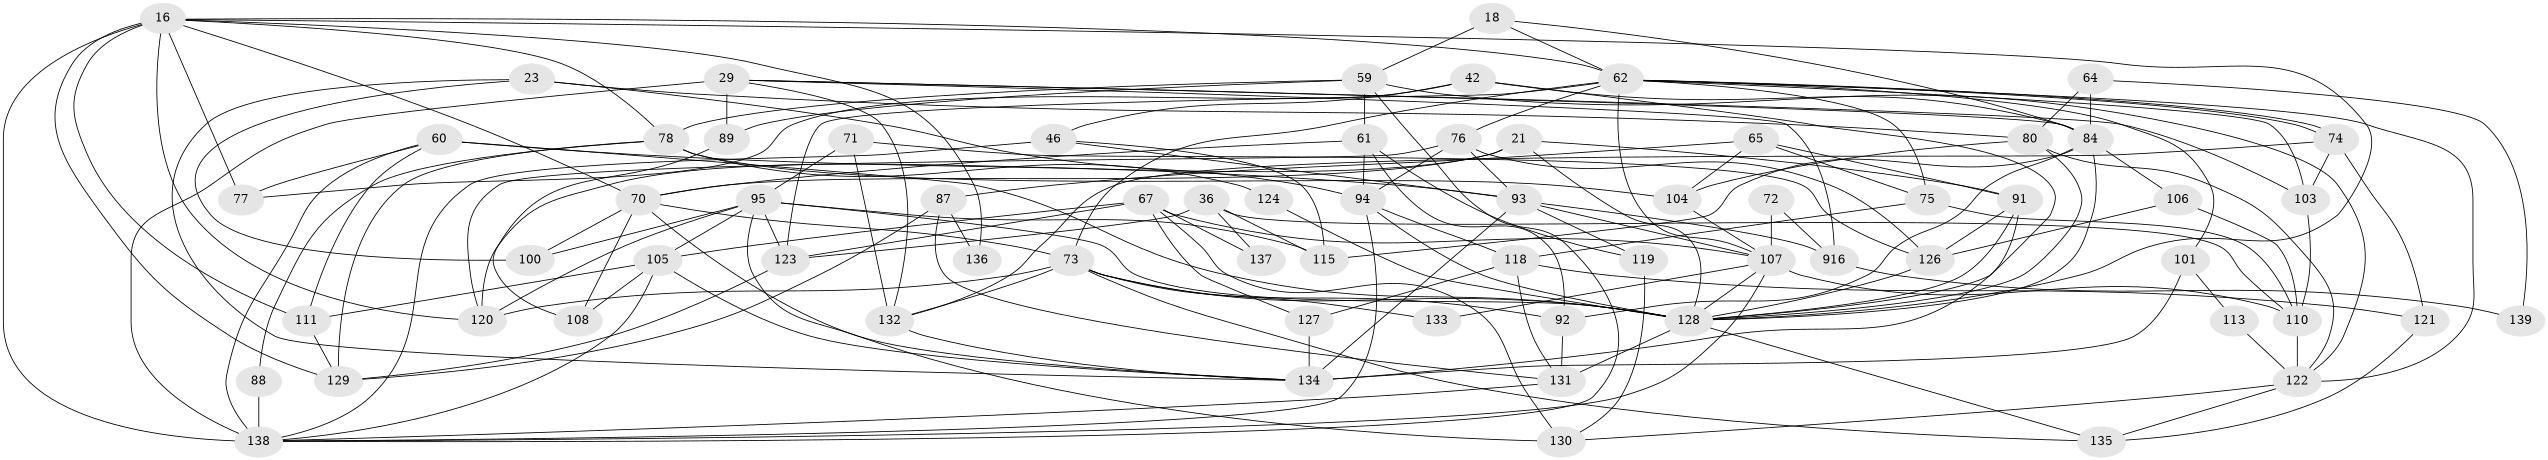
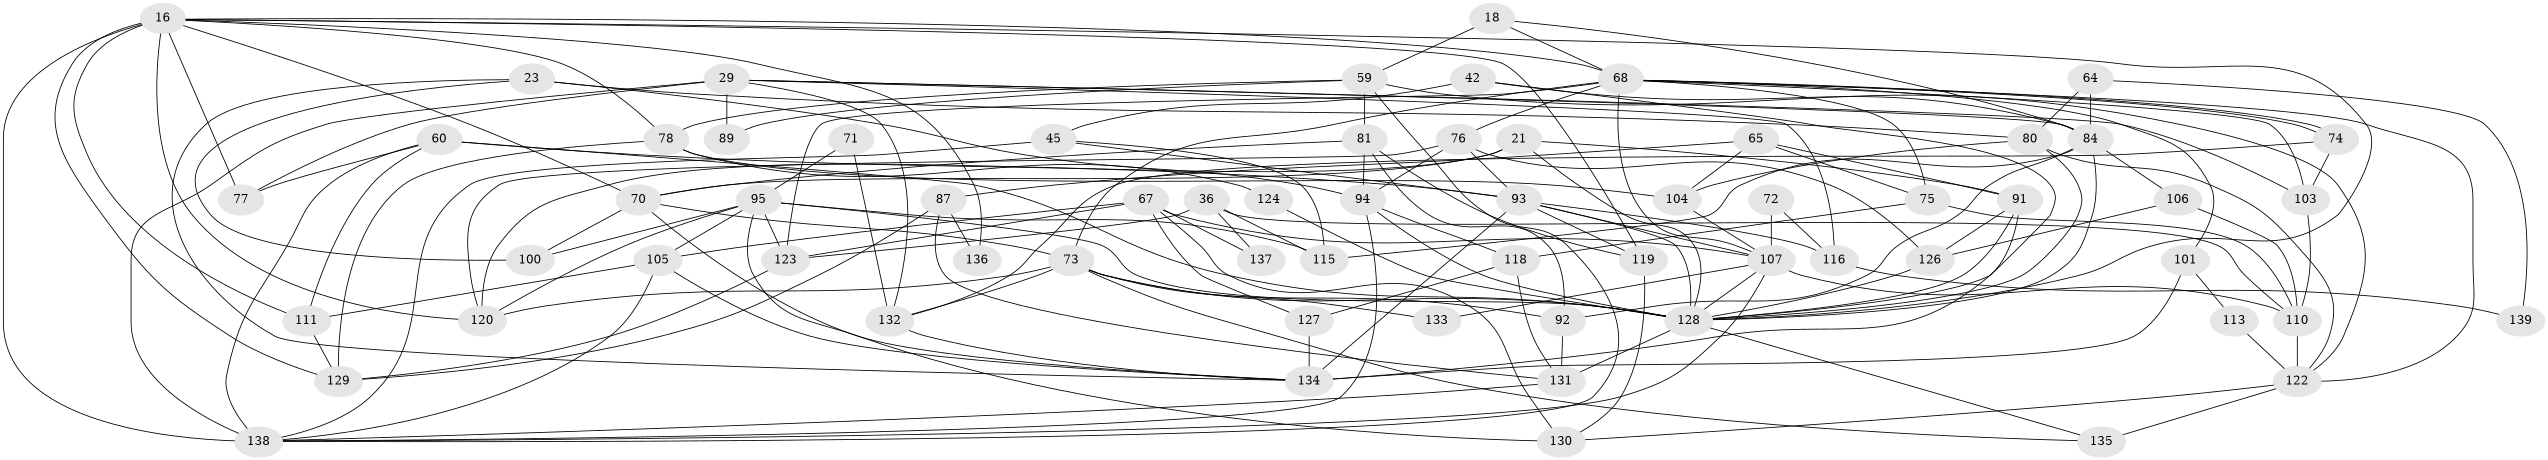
edge "16" -- "119": added
node "62": label "62" -> "68"
edge "42" -- "77": now "29" -- "77"
node "46": label "46" -> "45"
node "61": label "61" -> "81"
edge "71" -- "126": removed
edge "93" -- "128": added
node "916": label "916" -> "116"
node "108": removed
node "121": removed
node "88": removed
